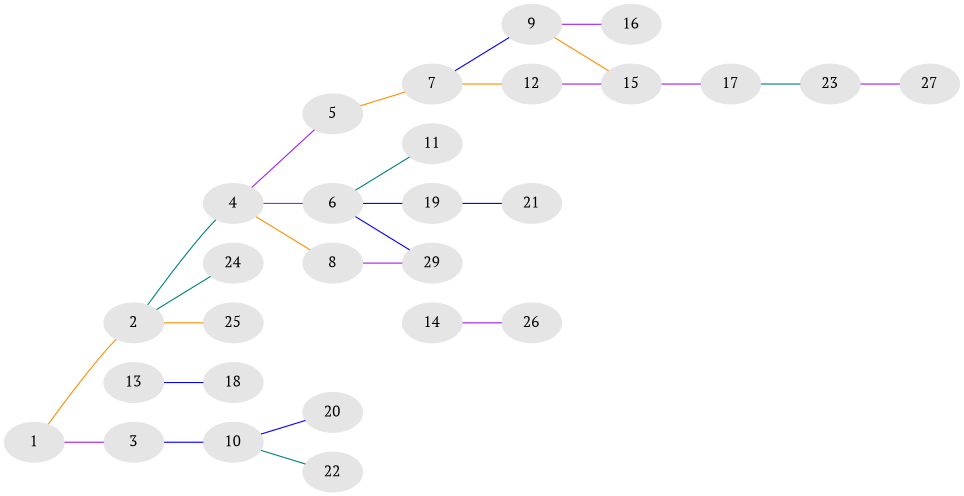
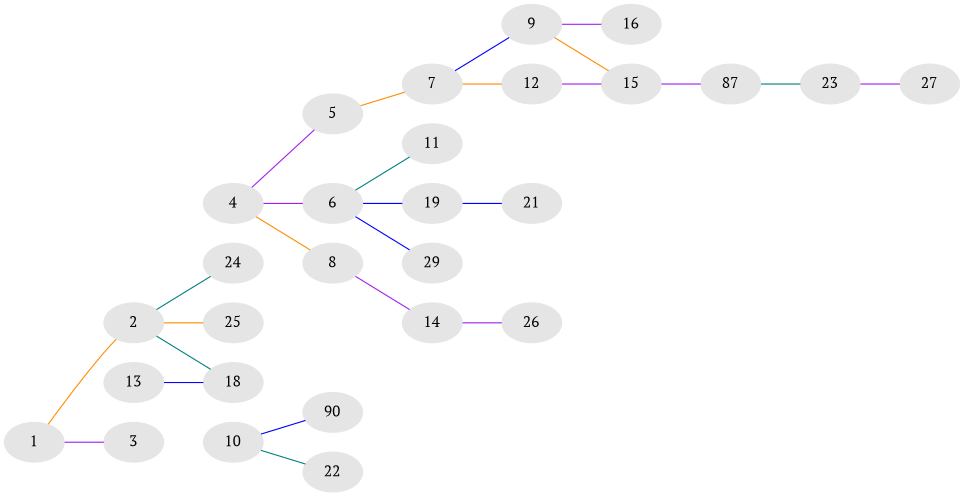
node "17": label "17" -> "87"
edge "4" -- "2": now "18" -- "2"
edge "8" -- "29": now "8" -- "14"
node "20": label "20" -> "90"
edge "3" -- "10": removed
